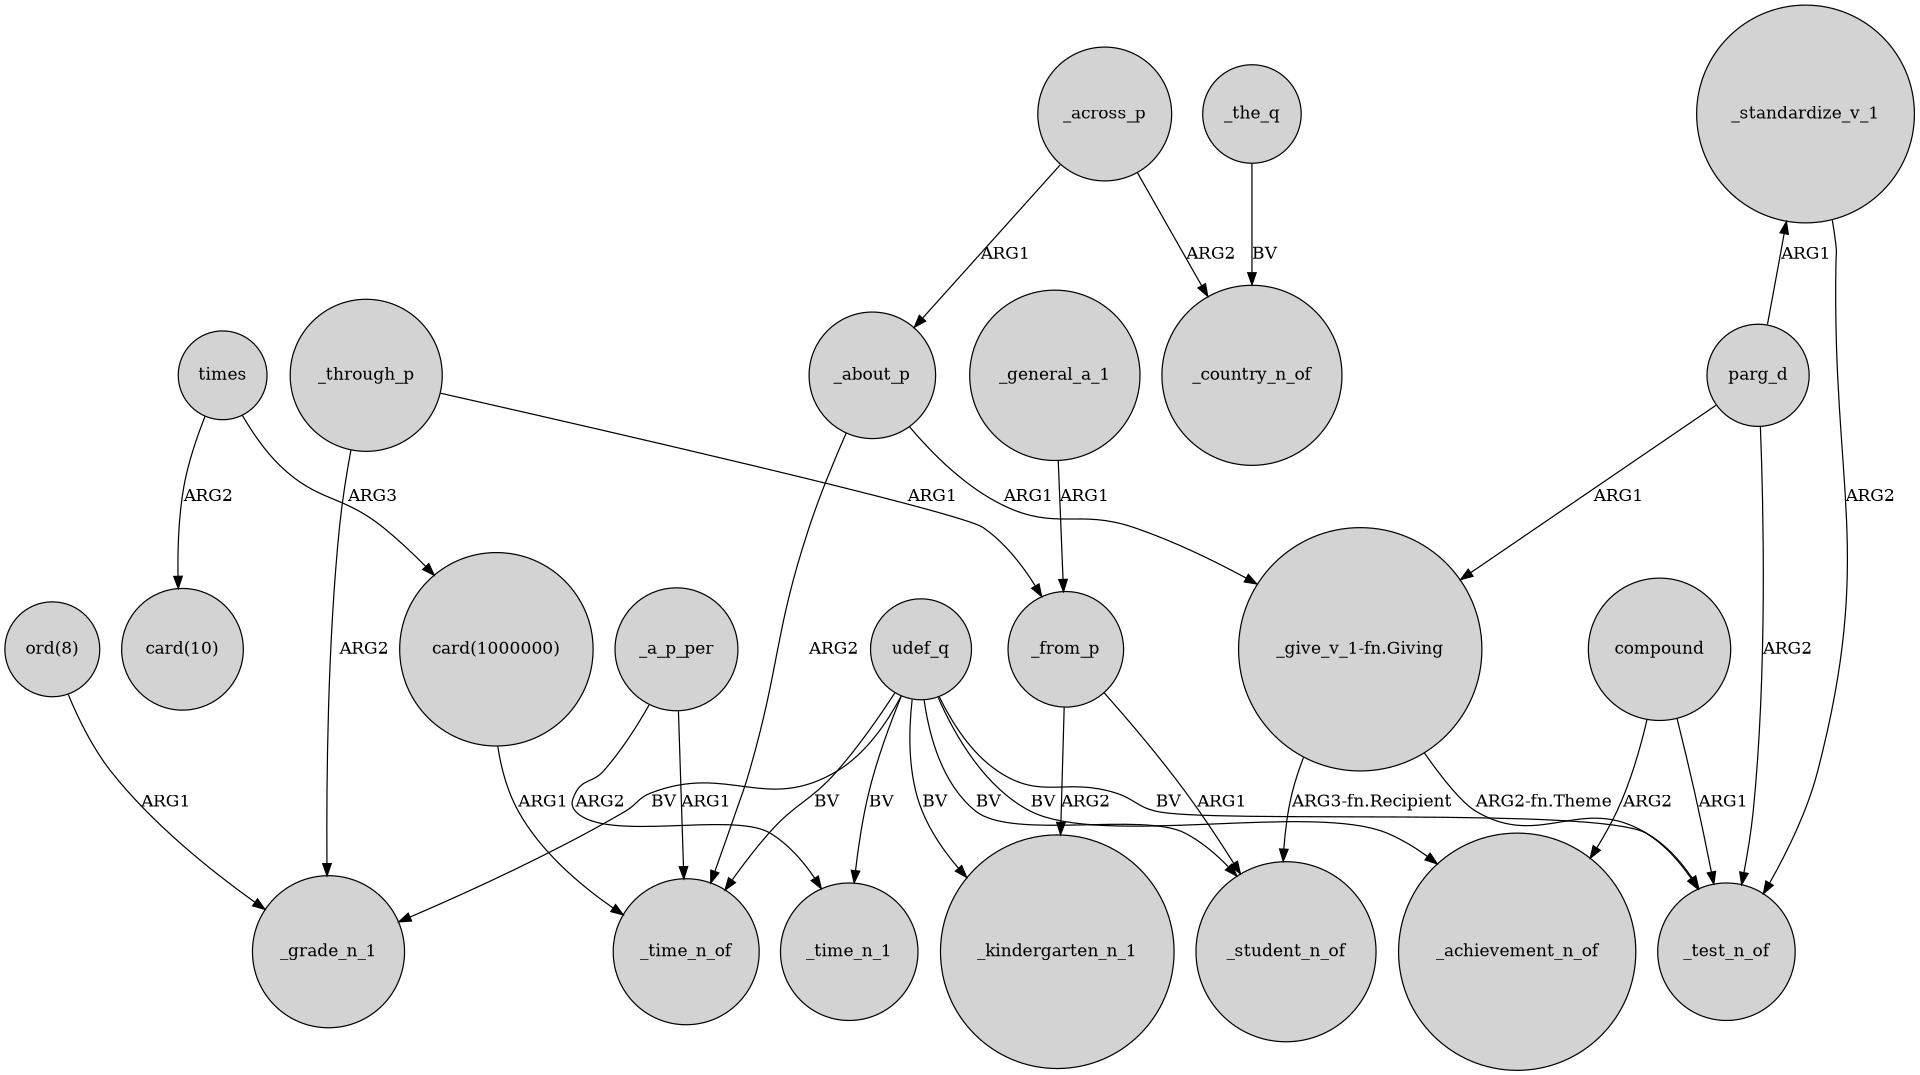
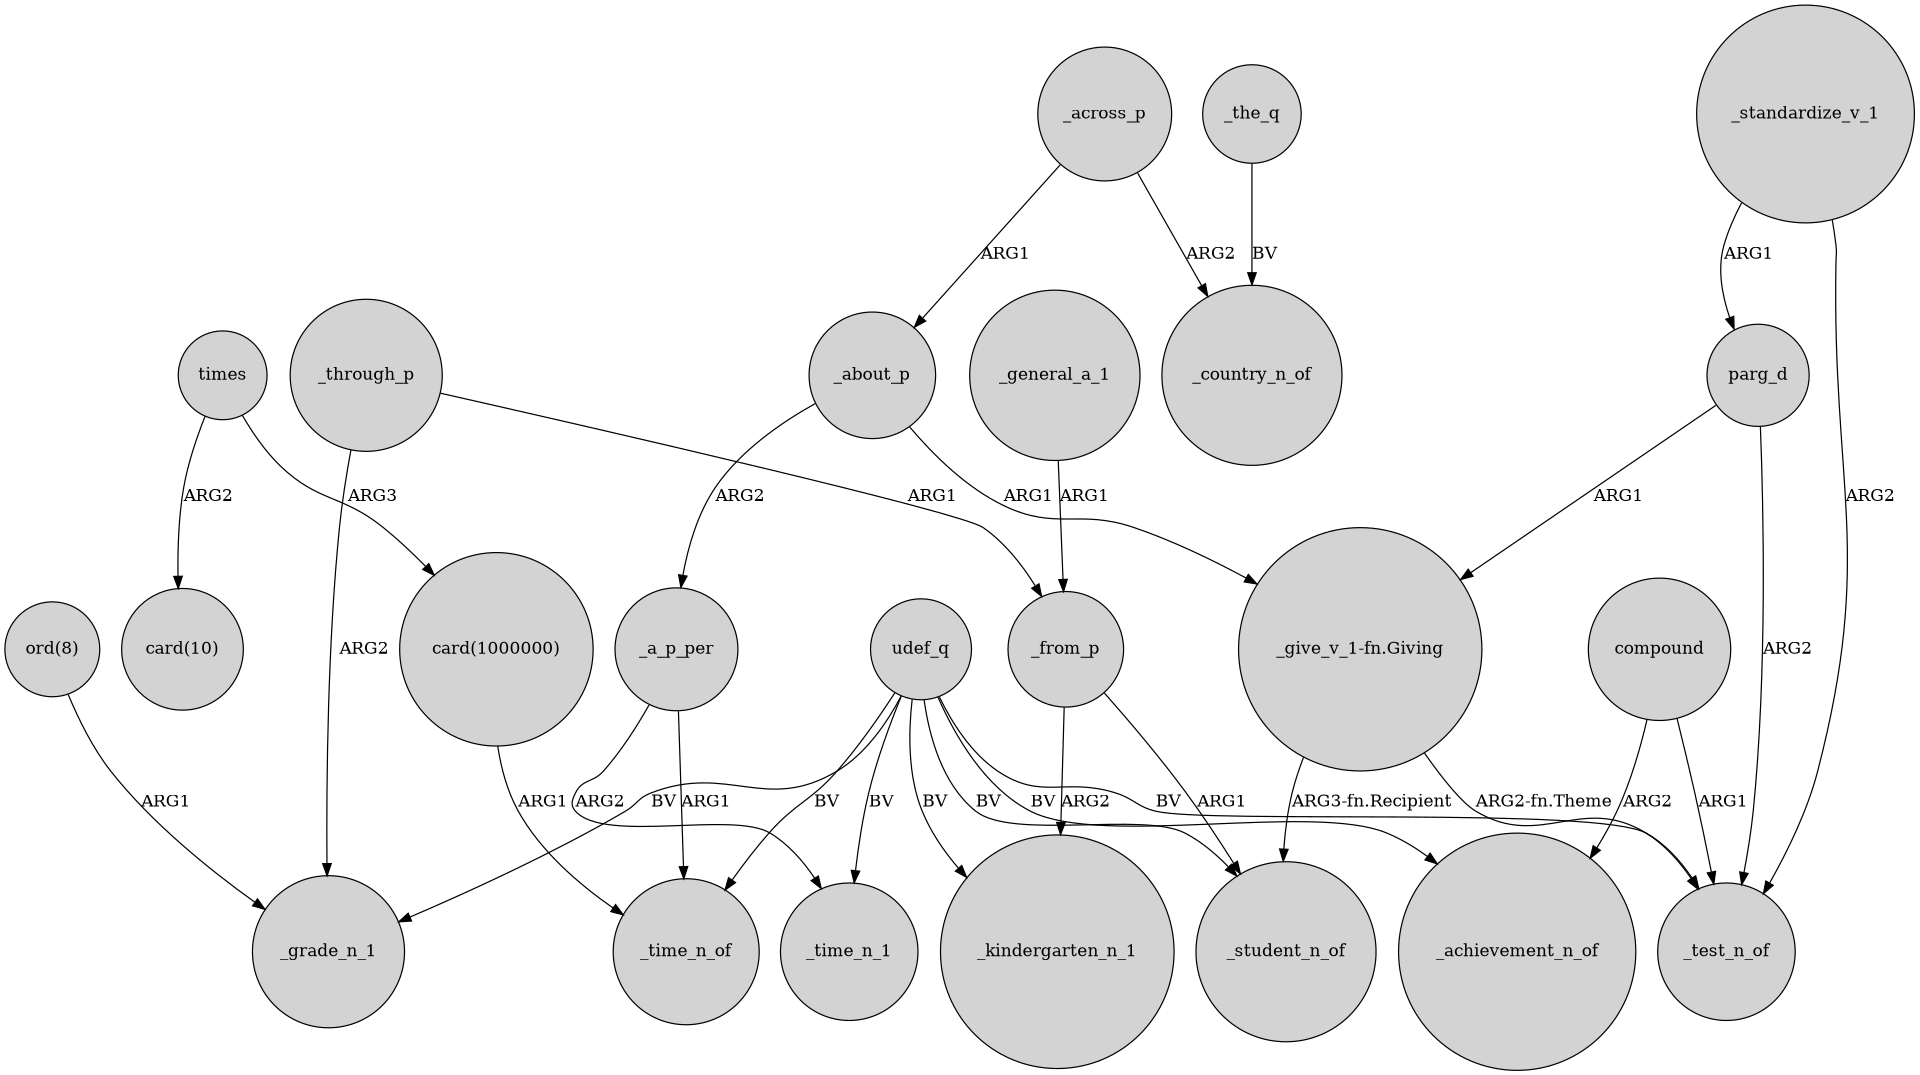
edge "parg_d" -> "_standardize_v_1": reversed
edge "_about_p" -> "_time_n_of": now "_about_p" -> "_a_p_per"
